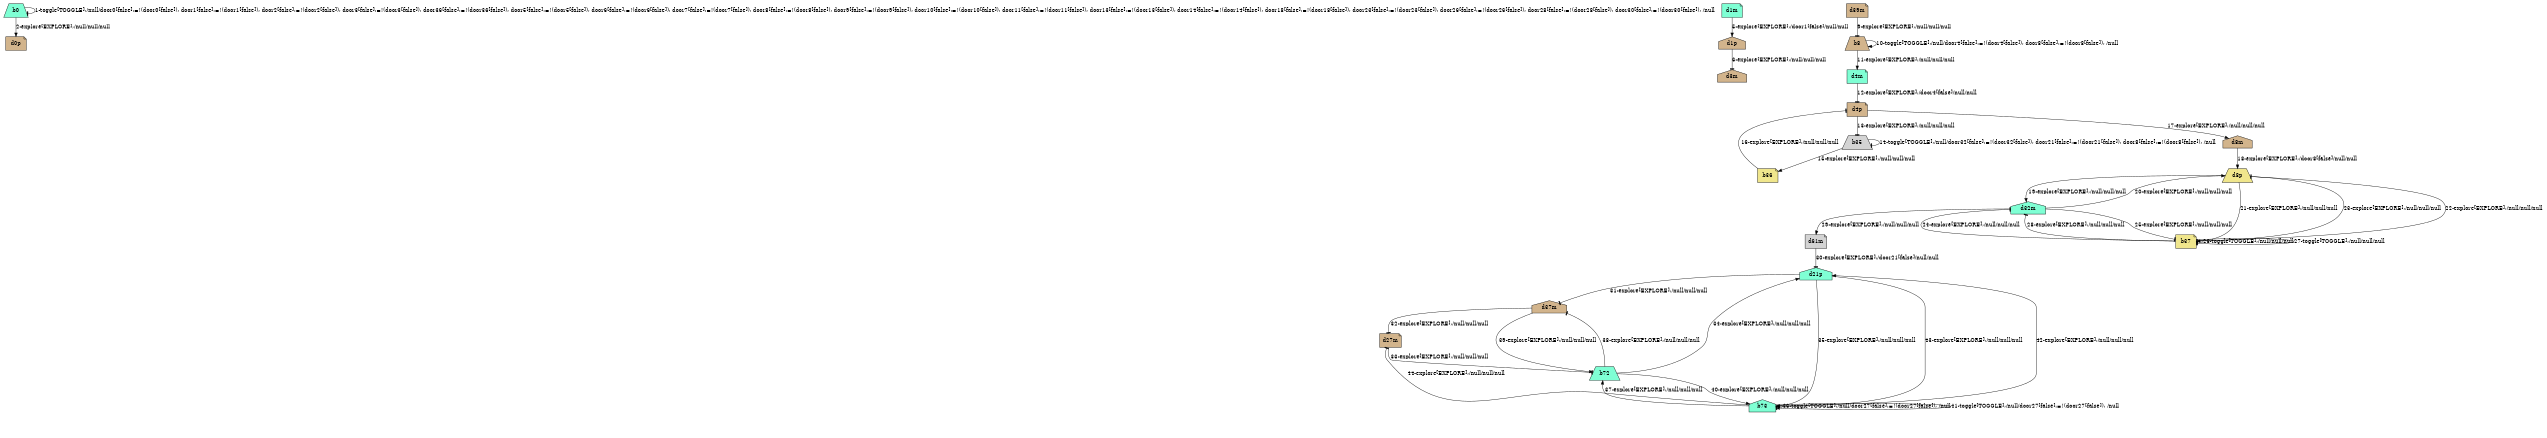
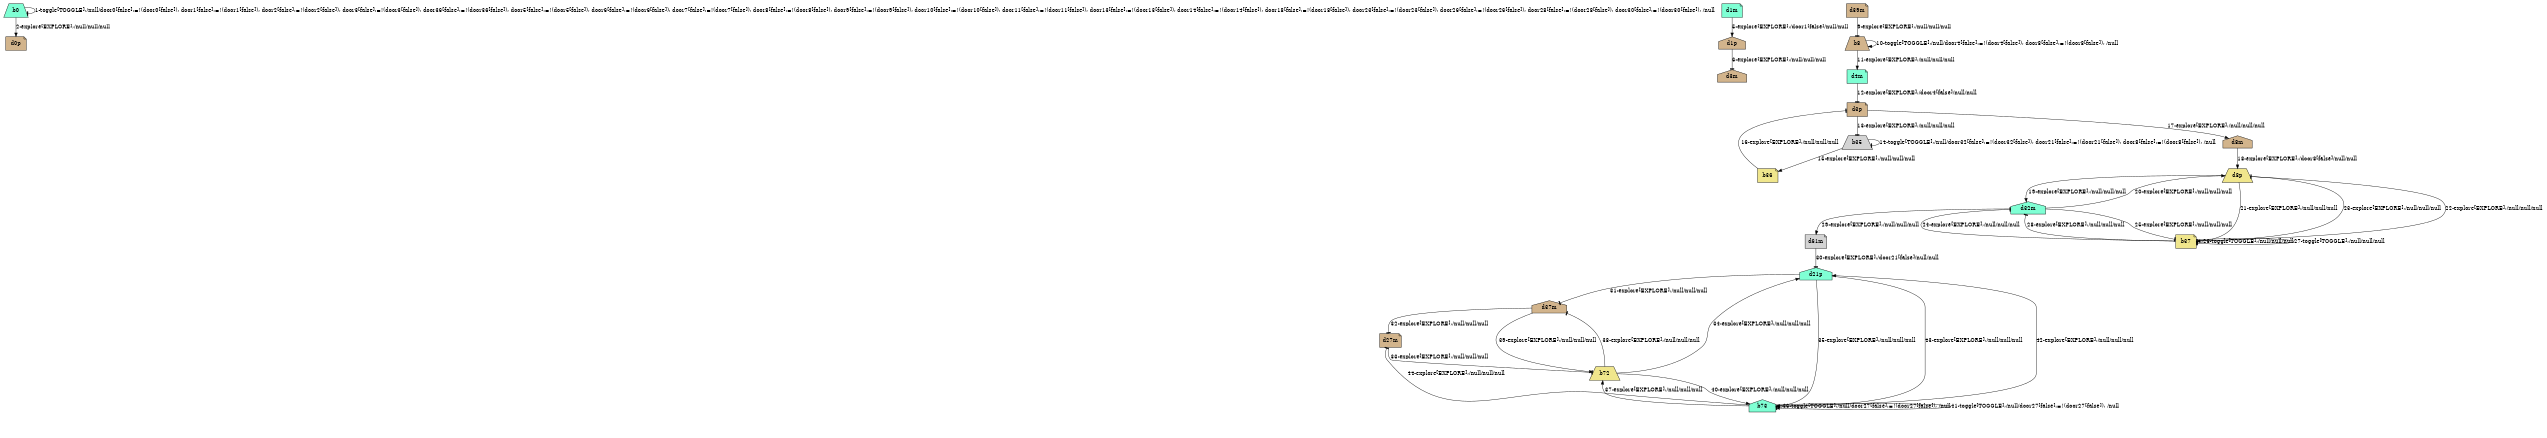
node "d4p": label "d4p" -> "d3p"
node "b72": fillcolor aquamarine -> khaki
